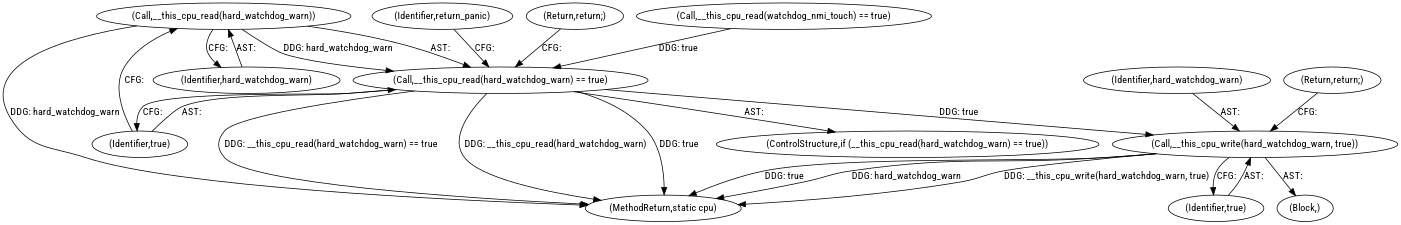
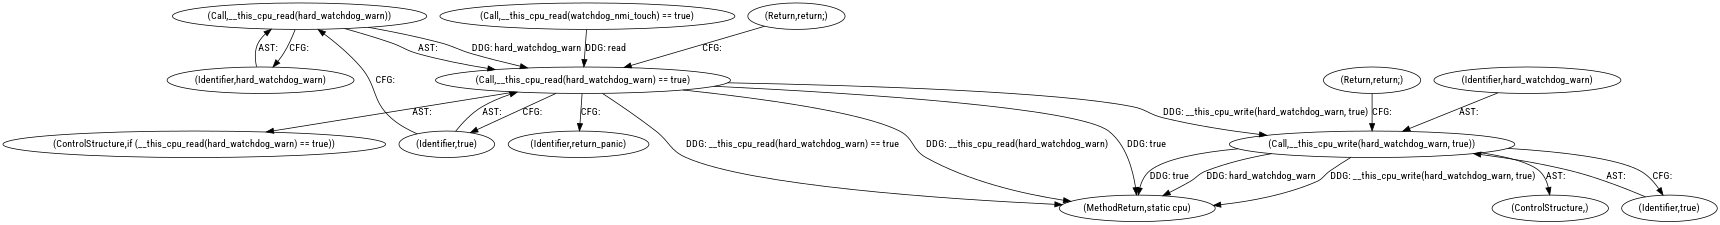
edge "(Identifier,return_panic)" -> "(Call,__this_cpu_read(hard_watchdog_warn) == true)": reversed
edge "(Call,__this_cpu_read(watchdog_nmi_touch) == true)" -> "(Call,__this_cpu_read(hard_watchdog_warn) == true)": label "DDG: true" -> "DDG: read"
edge "(Call,__this_cpu_read(hard_watchdog_warn) == true)" -> "(Call,__this_cpu_write(hard_watchdog_warn, true))": label "DDG: true" -> "DDG: __this_cpu_write(hard_watchdog_warn, true)"
edge "(Call,__this_cpu_read(hard_watchdog_warn))" -> "(MethodReturn,static cpu)": removed, label "DDG: hard_watchdog_warn"
node "(Block,)": label "(Block,)" -> "(ControlStructure,)"
